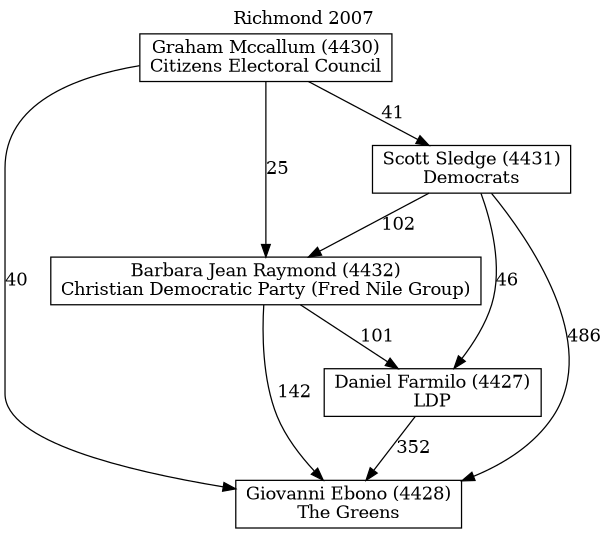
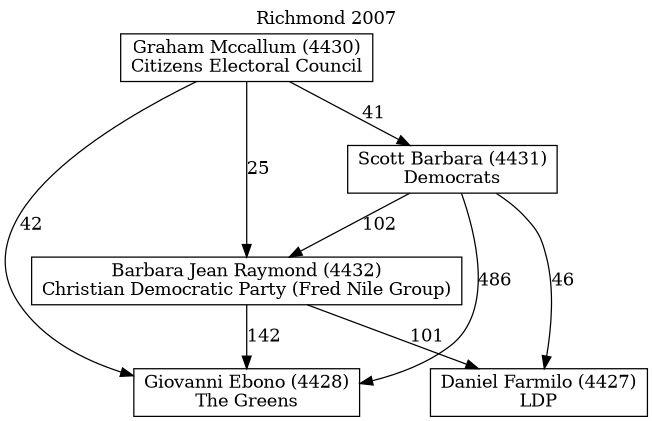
node "Scott Sledge (4431) Democrats": label "Scott Sledge (4431) Democrats" -> "Scott Barbara (4431) Democrats"
edge "Graham Mccallum (4430) Citizens Electoral Council" -> "Giovanni Ebono (4428) The Greens": label "40" -> "42"
edge "Daniel Farmilo (4427) LDP" -> "Giovanni Ebono (4428) The Greens": removed, label "352"
